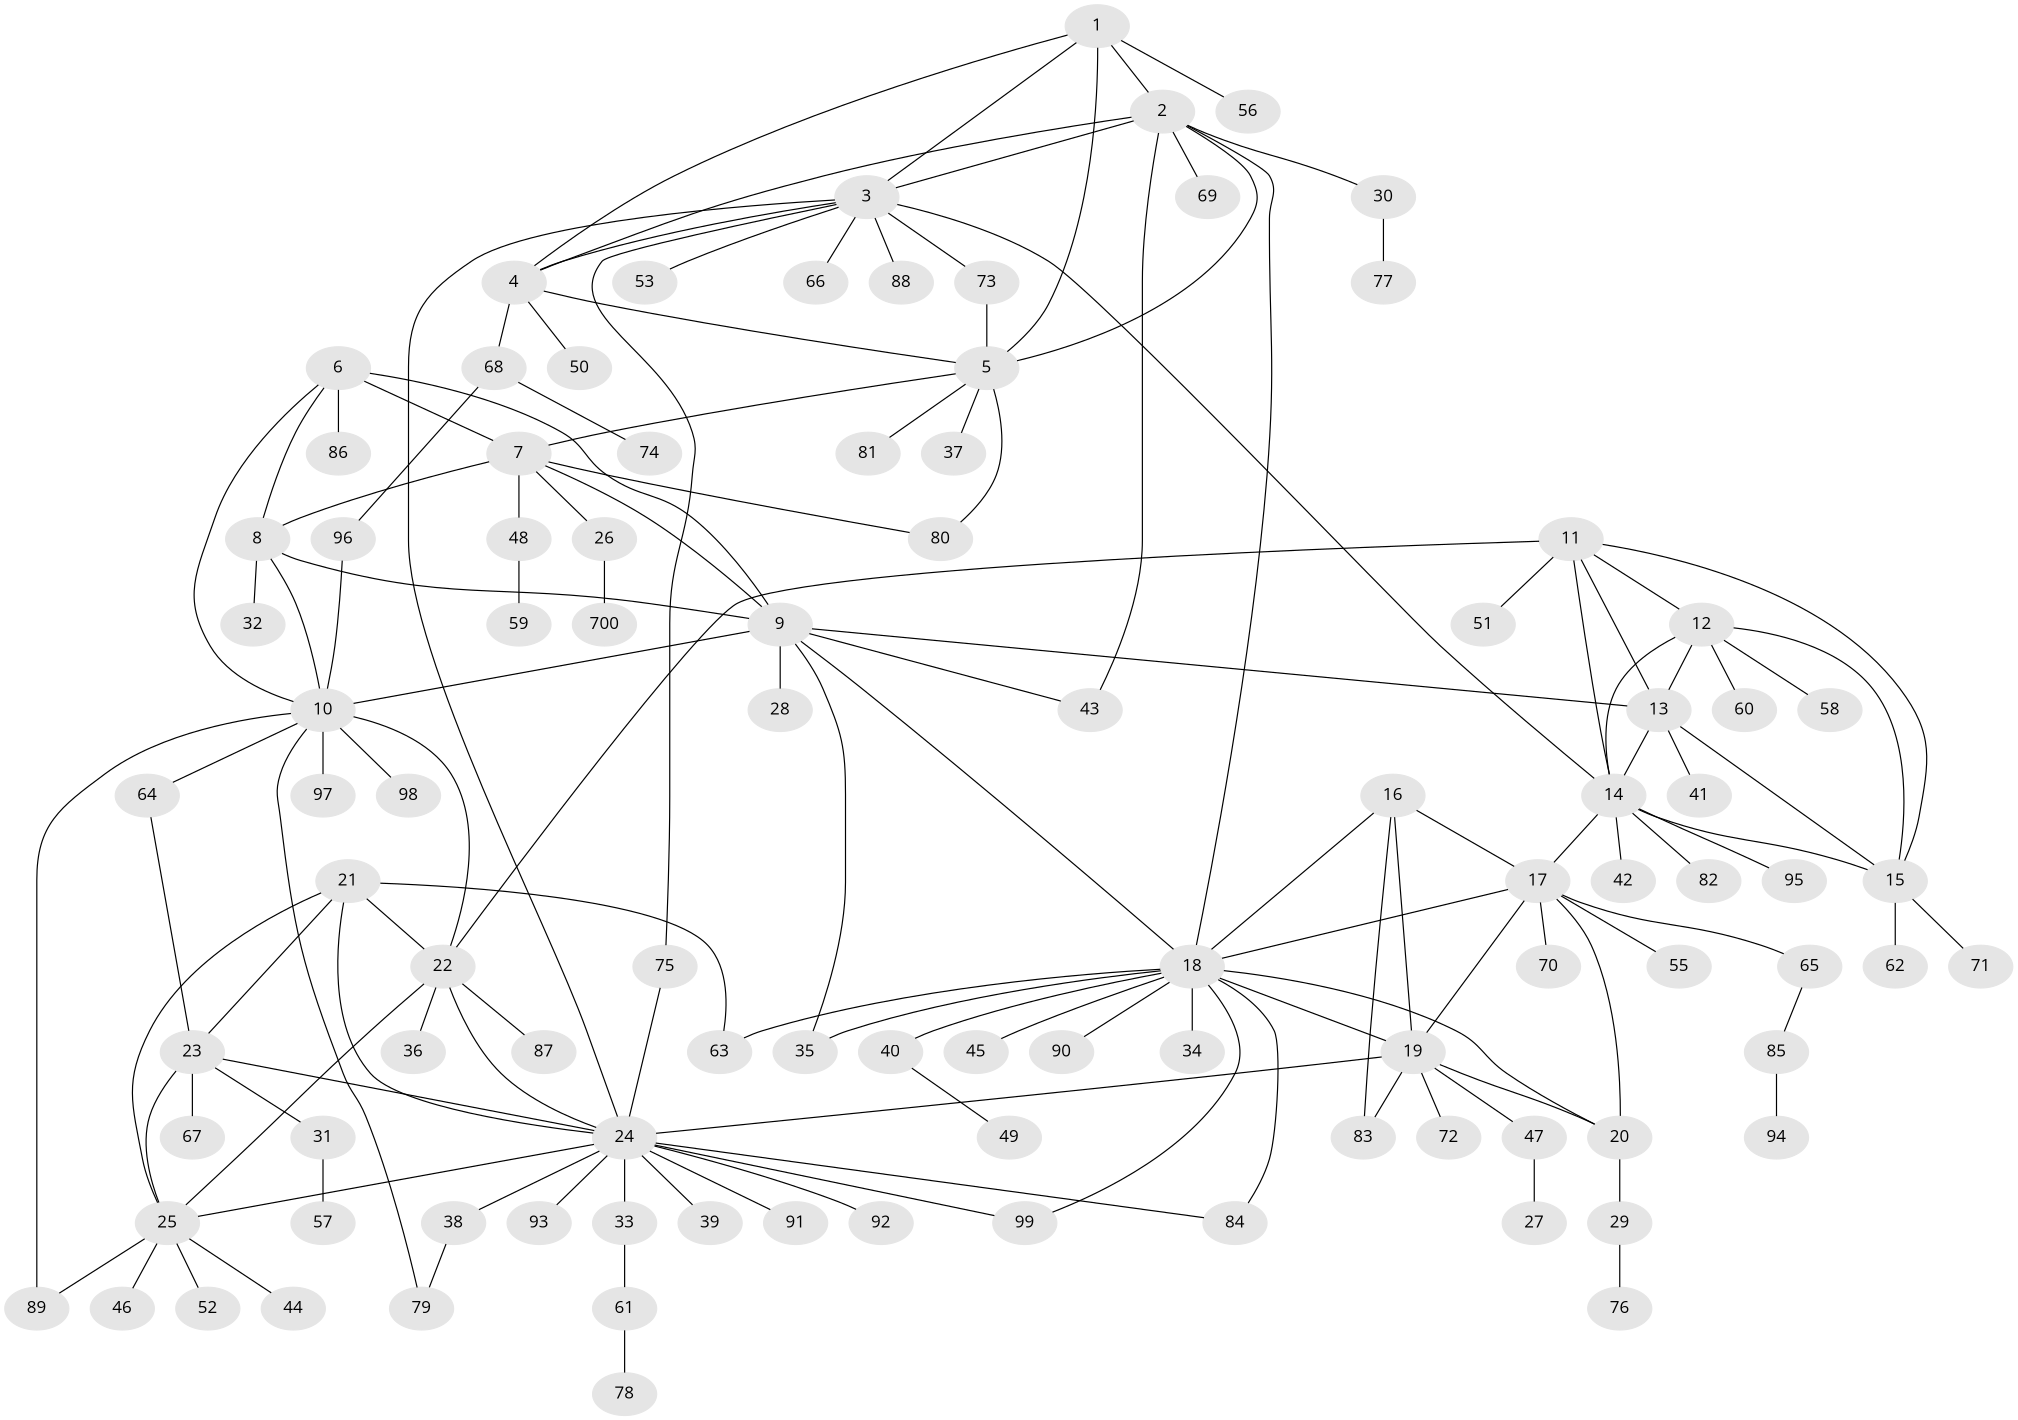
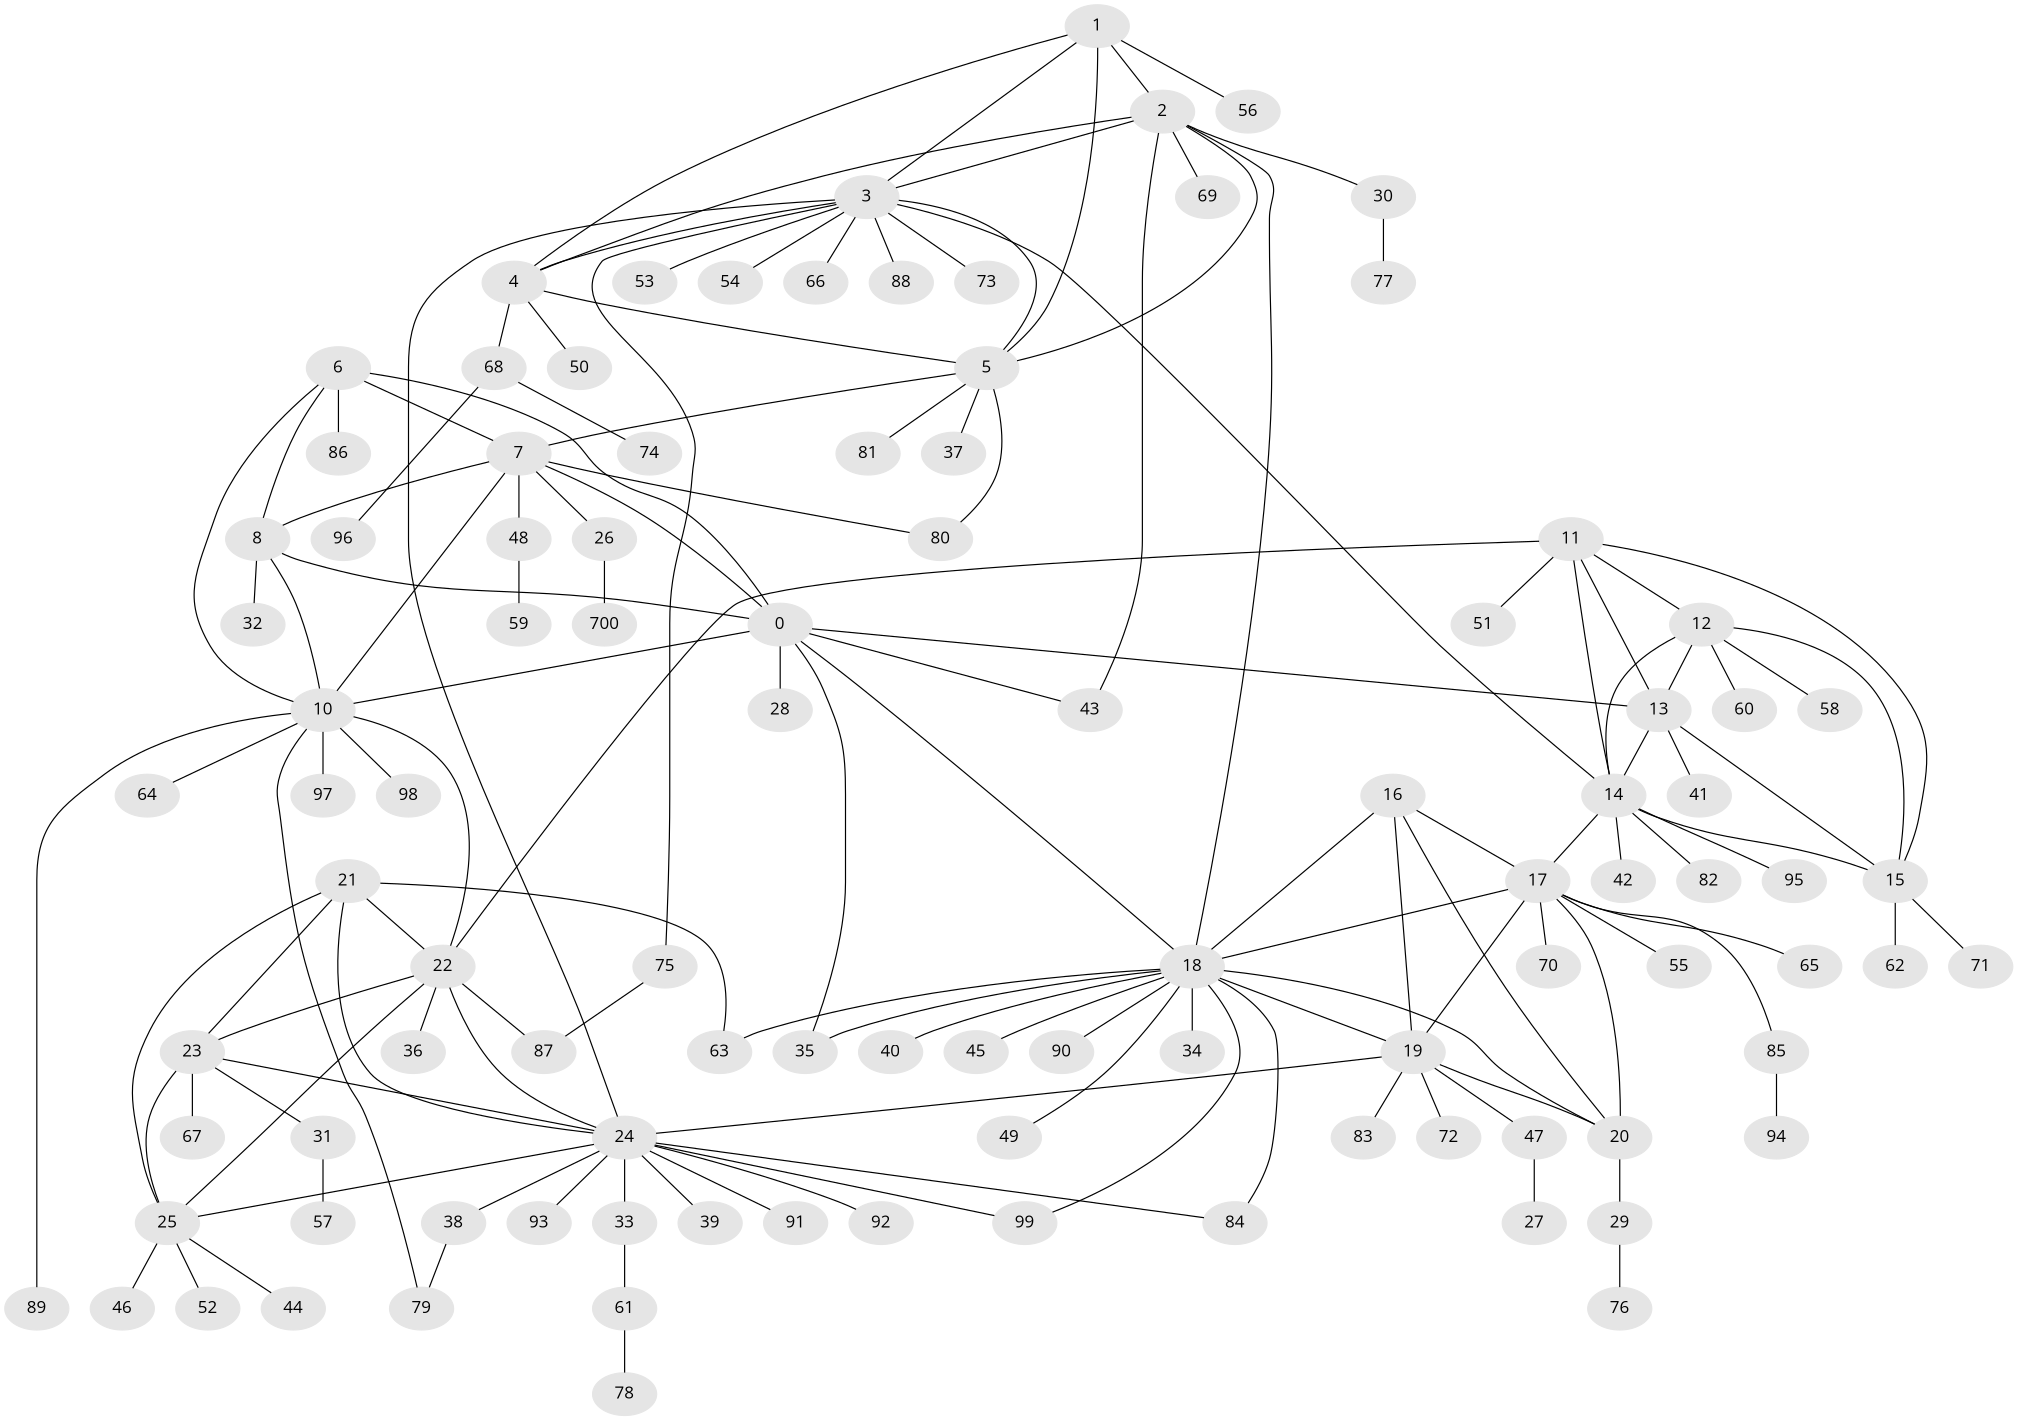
node "54": added
edge "73" -- "5": now "3" -- "5"
edge "96" -- "10": now "7" -- "10"
node "9": label "9" -> "0"
edge "64" -- "23": now "22" -- "23"
edge "16" -- "83": now "16" -- "20"
edge "65" -- "85": now "17" -- "85"
edge "75" -- "24": now "75" -- "87"
edge "40" -- "49": now "18" -- "49"
edge "25" -- "89": removed
